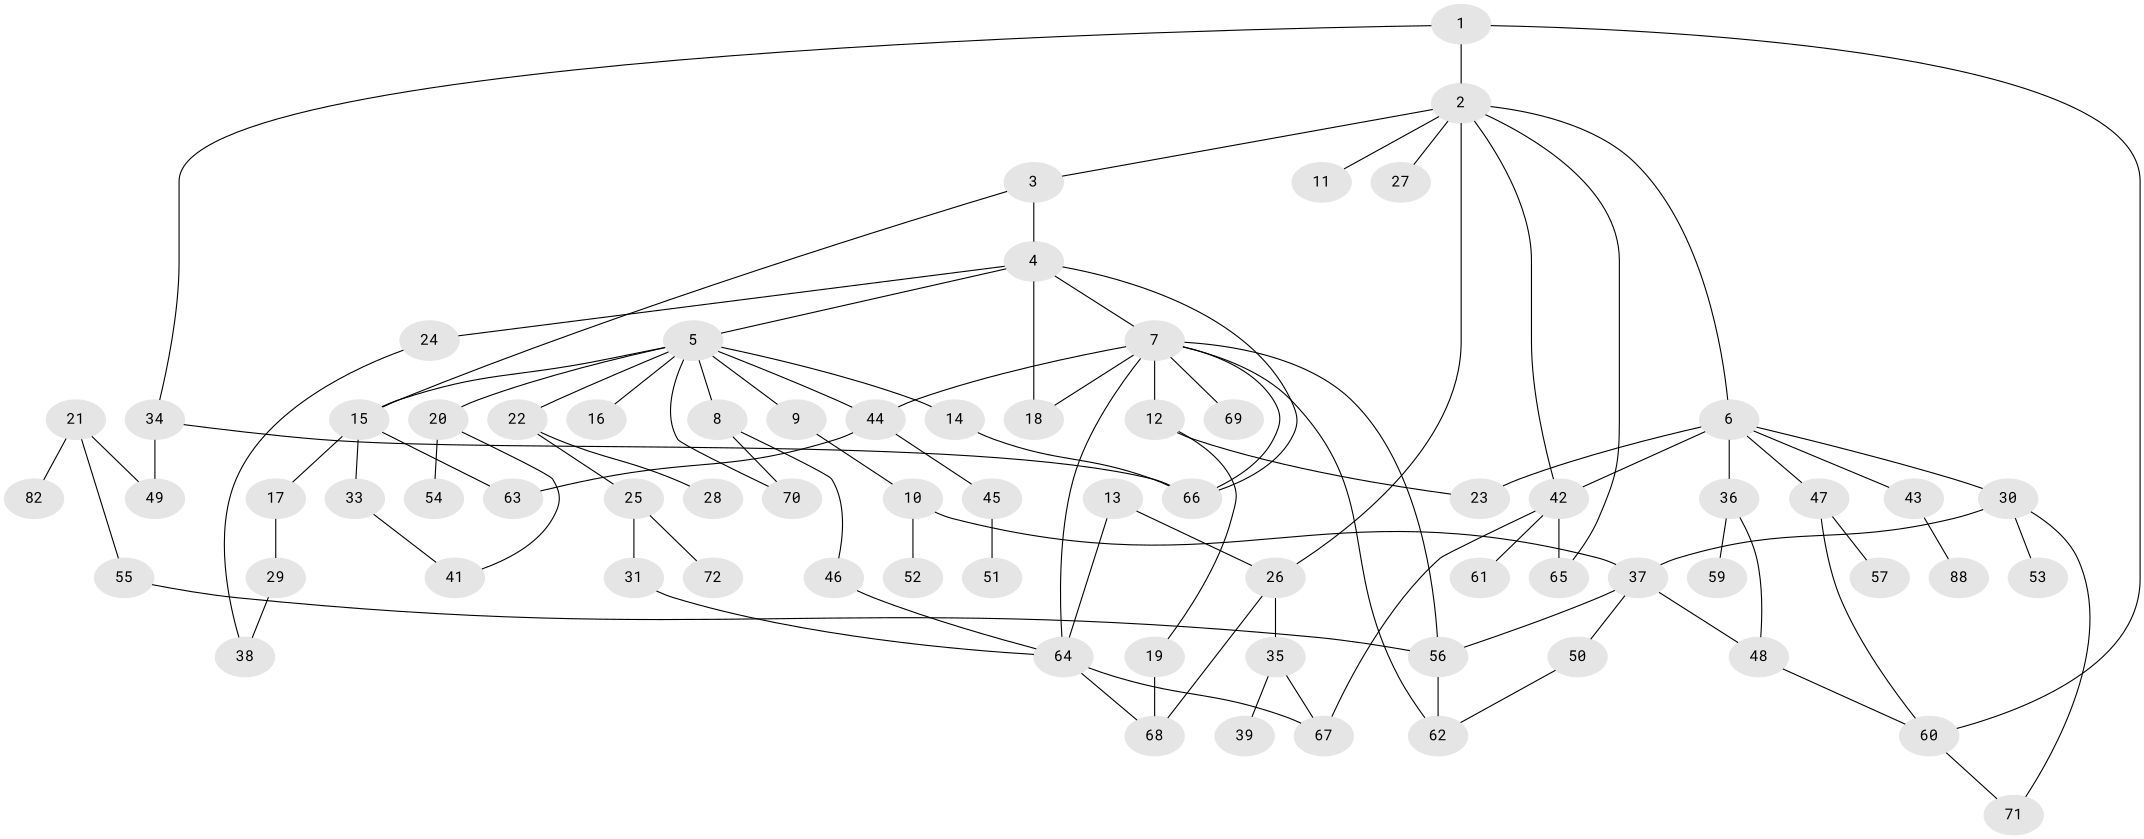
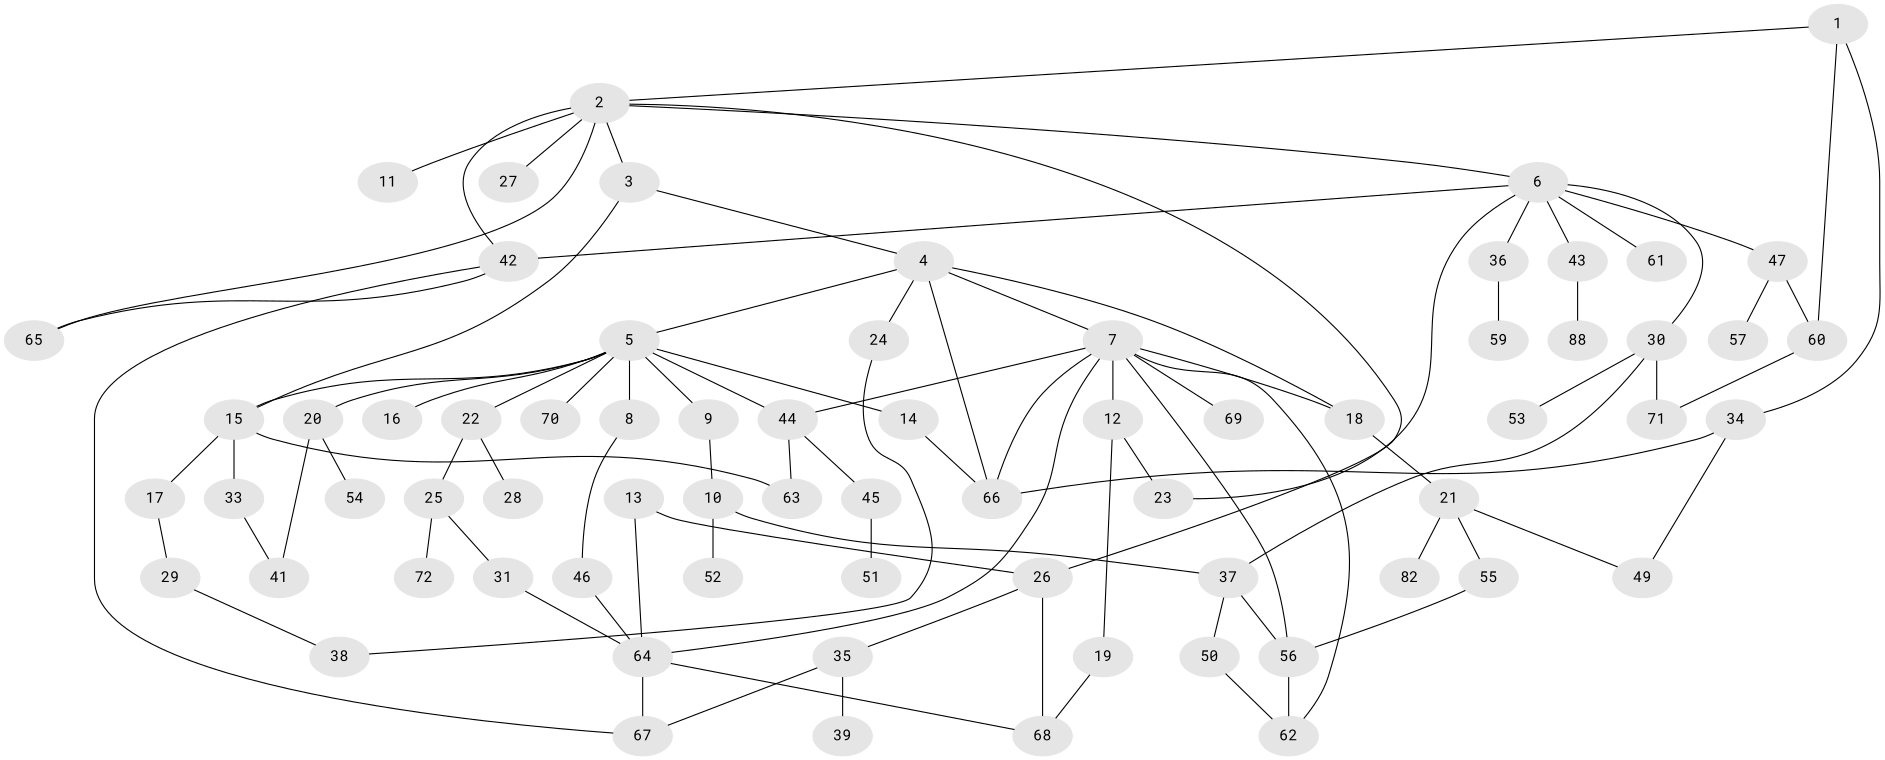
edge "18" -- "21": added
edge "8" -- "70": removed
edge "42" -- "61": now "6" -- "61"
node "48": removed
